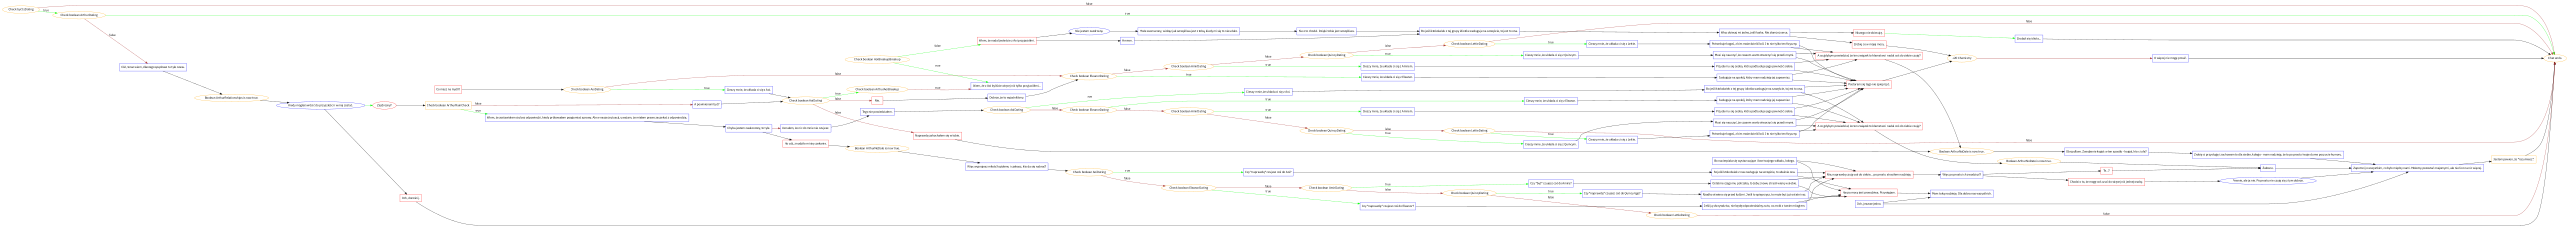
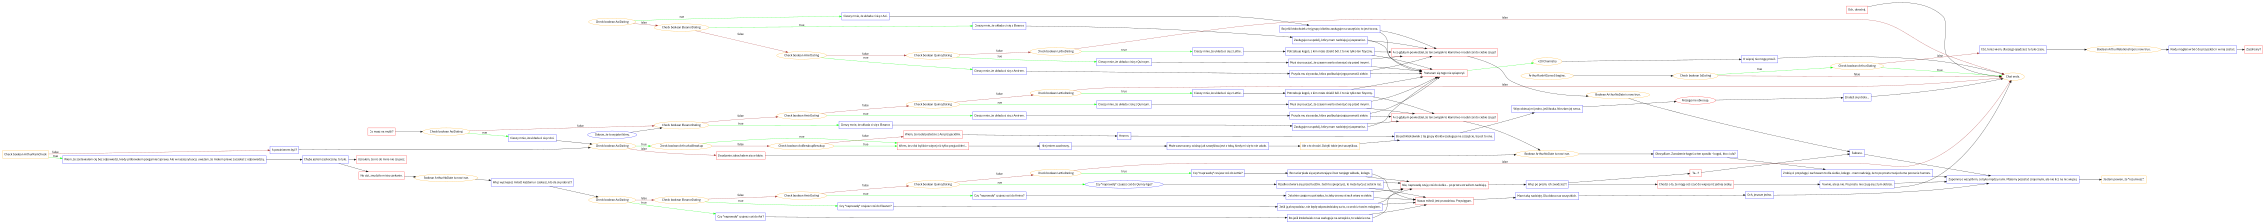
node "Check być IsDating": label "Check być IsDating" -> "Check boolean IsDating"
node "Nie jestem zazdrosny.": shape ellipse -> box
node "Ale o to chodzi. Dzięki tobie jest szczęśliwa.": color blue -> orange
node "Niczego nie obiecuję.": shape box -> ellipse
edge "Wiem, że nadal jesteście z Aoi przyjaciółmi." -> "Nie jestem zazdrosny.": now "Wiem, że z Aoi byliście więcej niż tylko przyjaciółmi..." -> "Nie jestem zazdrosny."
edge "Niczego nie obiecuję." -> "Znalazł się idiota...": color green -> black
node "Zrobię co w mojej mocy.": removed
edge "Check boolean AoiBreakupBreakup" -> "Wiem, że nadal jesteście z Aoi przyjaciółmi.": color green -> brown
edge "+20 Chemistry" -> "O więcej nie mogę prosić.": color brown -> black
edge "Postaram się tego nie spieprzyć." -> "+20 Chemistry": color black -> green
node "ArthurRank4Convo5 begins.": added
node "Wiem, że z Aoi byliście więcej niż tylko przyjaciółmi...": color blue -> red
edge "Check boolean ArthurAoiBreakup" -> "Wiem, że z Aoi byliście więcej niż tylko przyjaciółmi...": color brown -> green
node "Dobrze, że to wyjaśniliśmy.": shape box -> ellipse
node "Nie.": removed
node "Kiedy mogłeś wrócić do przyszłości i w niej zostać.": shape ellipse -> box
edge "Kiedy mogłeś wrócić do przyszłości i w niej zostać." -> "Zazdrosny?": color green -> black
node "Zazdrosny?": shape ellipse -> box
edge "Zazdrosny?" -> "Check boolean ArthurRainCheck": removed
node "Tego nie powiedziałem.": removed
edge "Jestem pewien, że *rozumiesz*." -> "Chat ends.": now "Pewnie, ale ja nie. Po prostu nie czuję się z tym dobrze." -> "Chat ends."
edge "Chyba jestem zaskoczony, to tyle." -> "Uznałem, że nic do mnie nie czujesz.": color brown -> black
node "Uznałem, że nic do mnie nie czujesz.": color blue -> red
node "Naprawdę zakochałem się w tobie.": label "Naprawdę zakochałem się w tobie." -> "Zwodzenie zakochałem się w tobie."
edge "Check boolean ArthurAoiBreakup" -> "Check boolean AoiBreakupBreakup": added, label "false"
edge "Kiedy mogłeś wrócić do przyszłości i w niej zostać." -> "Och, dorośnij.": removed
node "Czy *naprawdę* czujesz coś do Lettie?": added
node "Pewnie, ale ja nie. Po prostu nie czuję się z tym dobrze.": shape ellipse -> box
node "Czy *być* czujesz coś do Amira?": label "Czy *być* czujesz coś do Amira?" -> "Czy *naprawdę* czujesz coś do Amira?"
node "Nasza mocy jest prawdziwa. Przysięgam.": label "Nasza mocy jest prawdziwa. Przysięgam." -> "Nasza miłość jest prawdziwa. Przysięgam."
node "Czy *naprawdę* czujesz coś do Quincy'ego?": shape box -> ellipse
edge "Och, jeszcze jedno." -> "Mam taką nadzieję. Dla dobra nas wszystkich.": reversed
